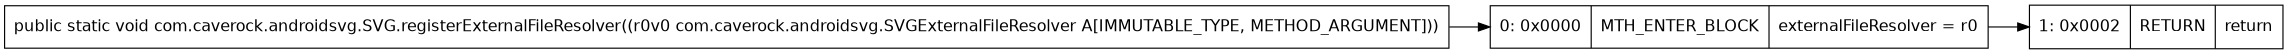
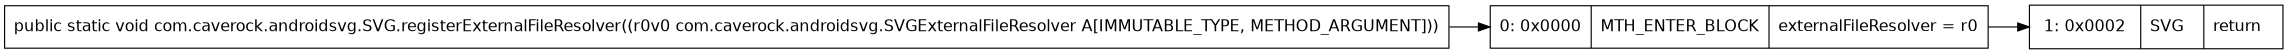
node "1: 0x0002": text "RETURN" -> "SVG"
